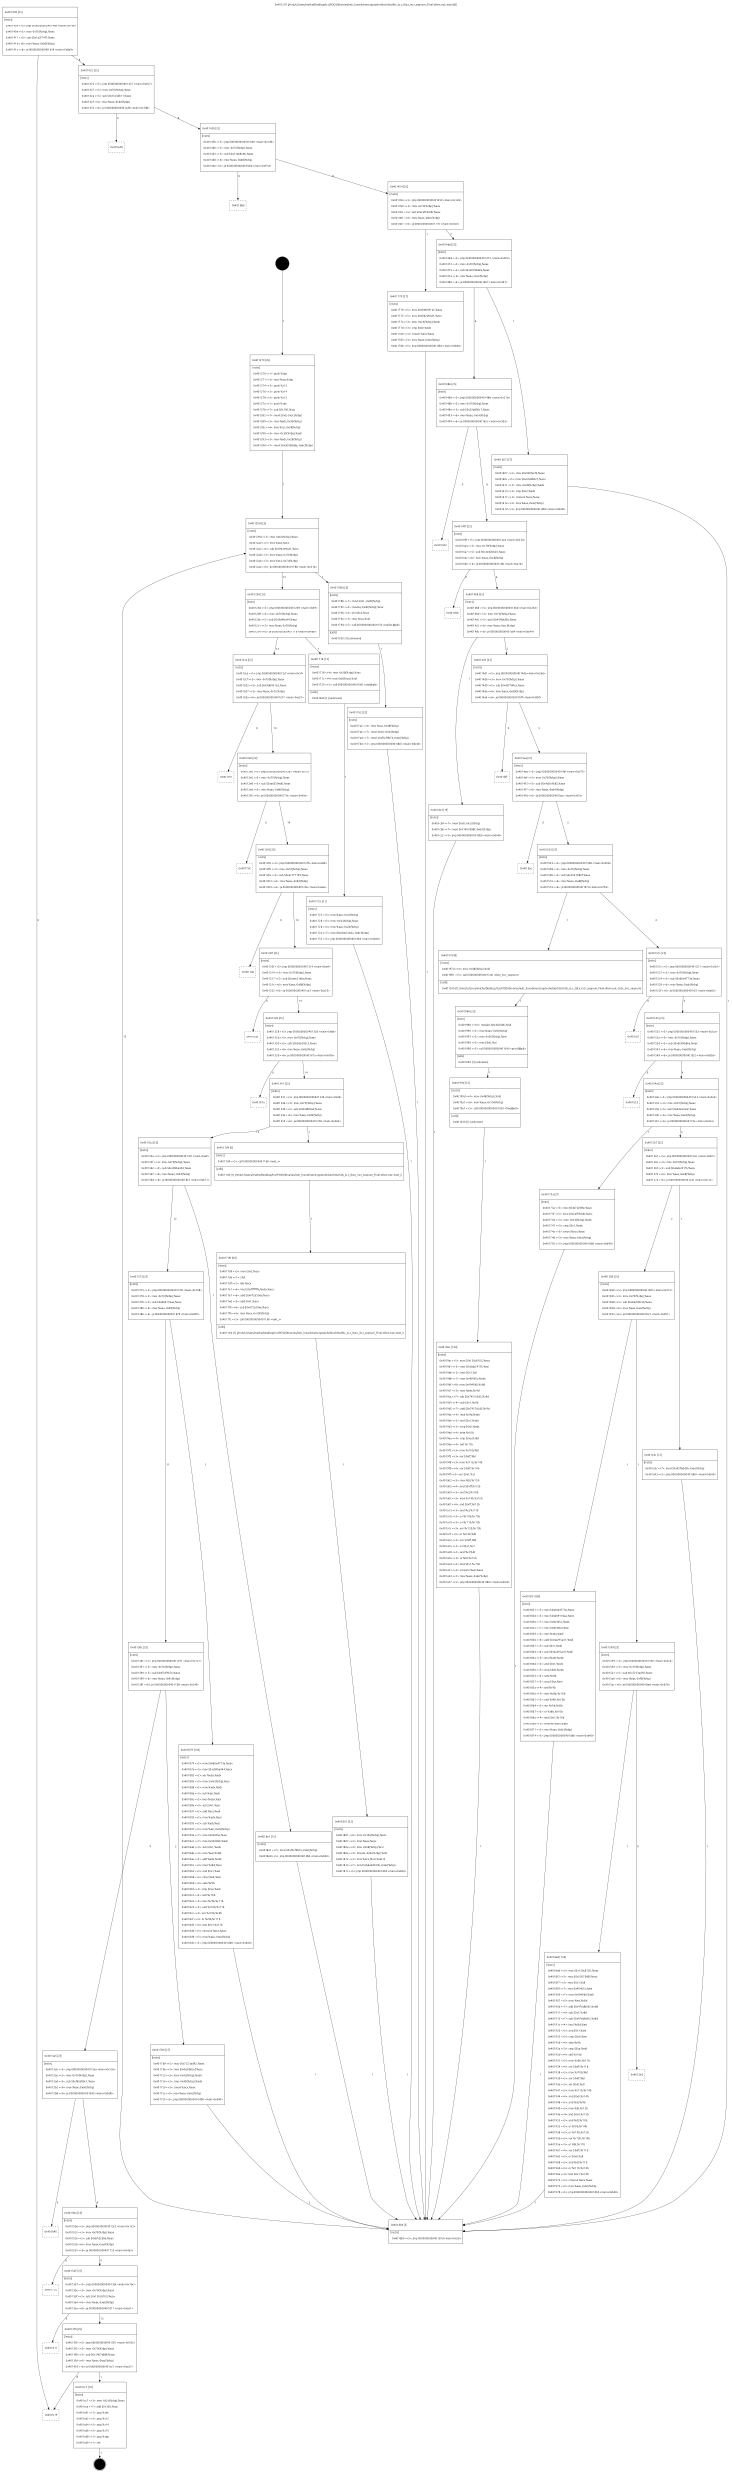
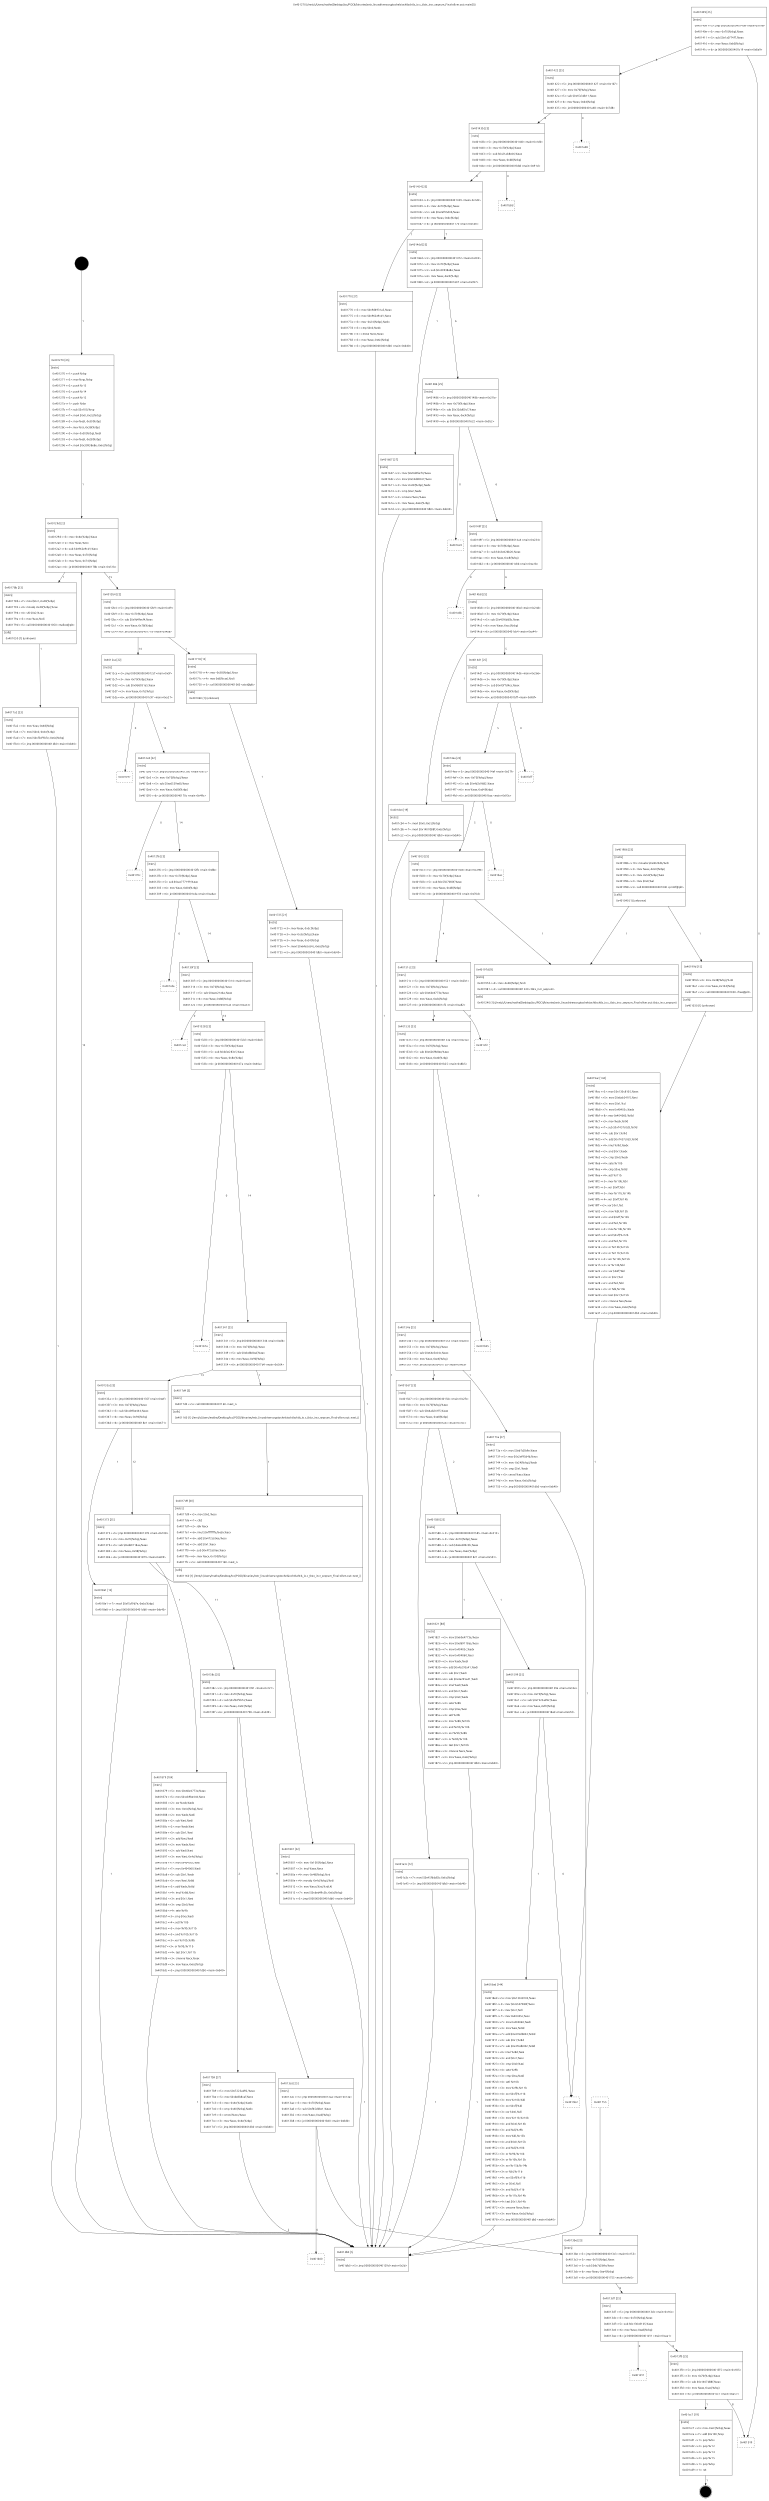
edge "0x40197d [9]" -> "0x401986 [23]": reversed
edge "0x4019ac [144]" -> "0x401db0 [5]": now "0x4019ac [144]" -> "0x4015b2"
edge "0x4013be [25]" -> "0x401755": reversed
edge "0x4013d7 [25]" -> "0x4013f0 [25]": label " 15" -> " 9"
